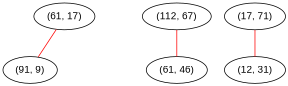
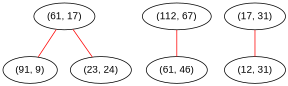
node "(17, 71)": label "(17, 71)" -> "(17, 31)"
node "(23, 24)": added
